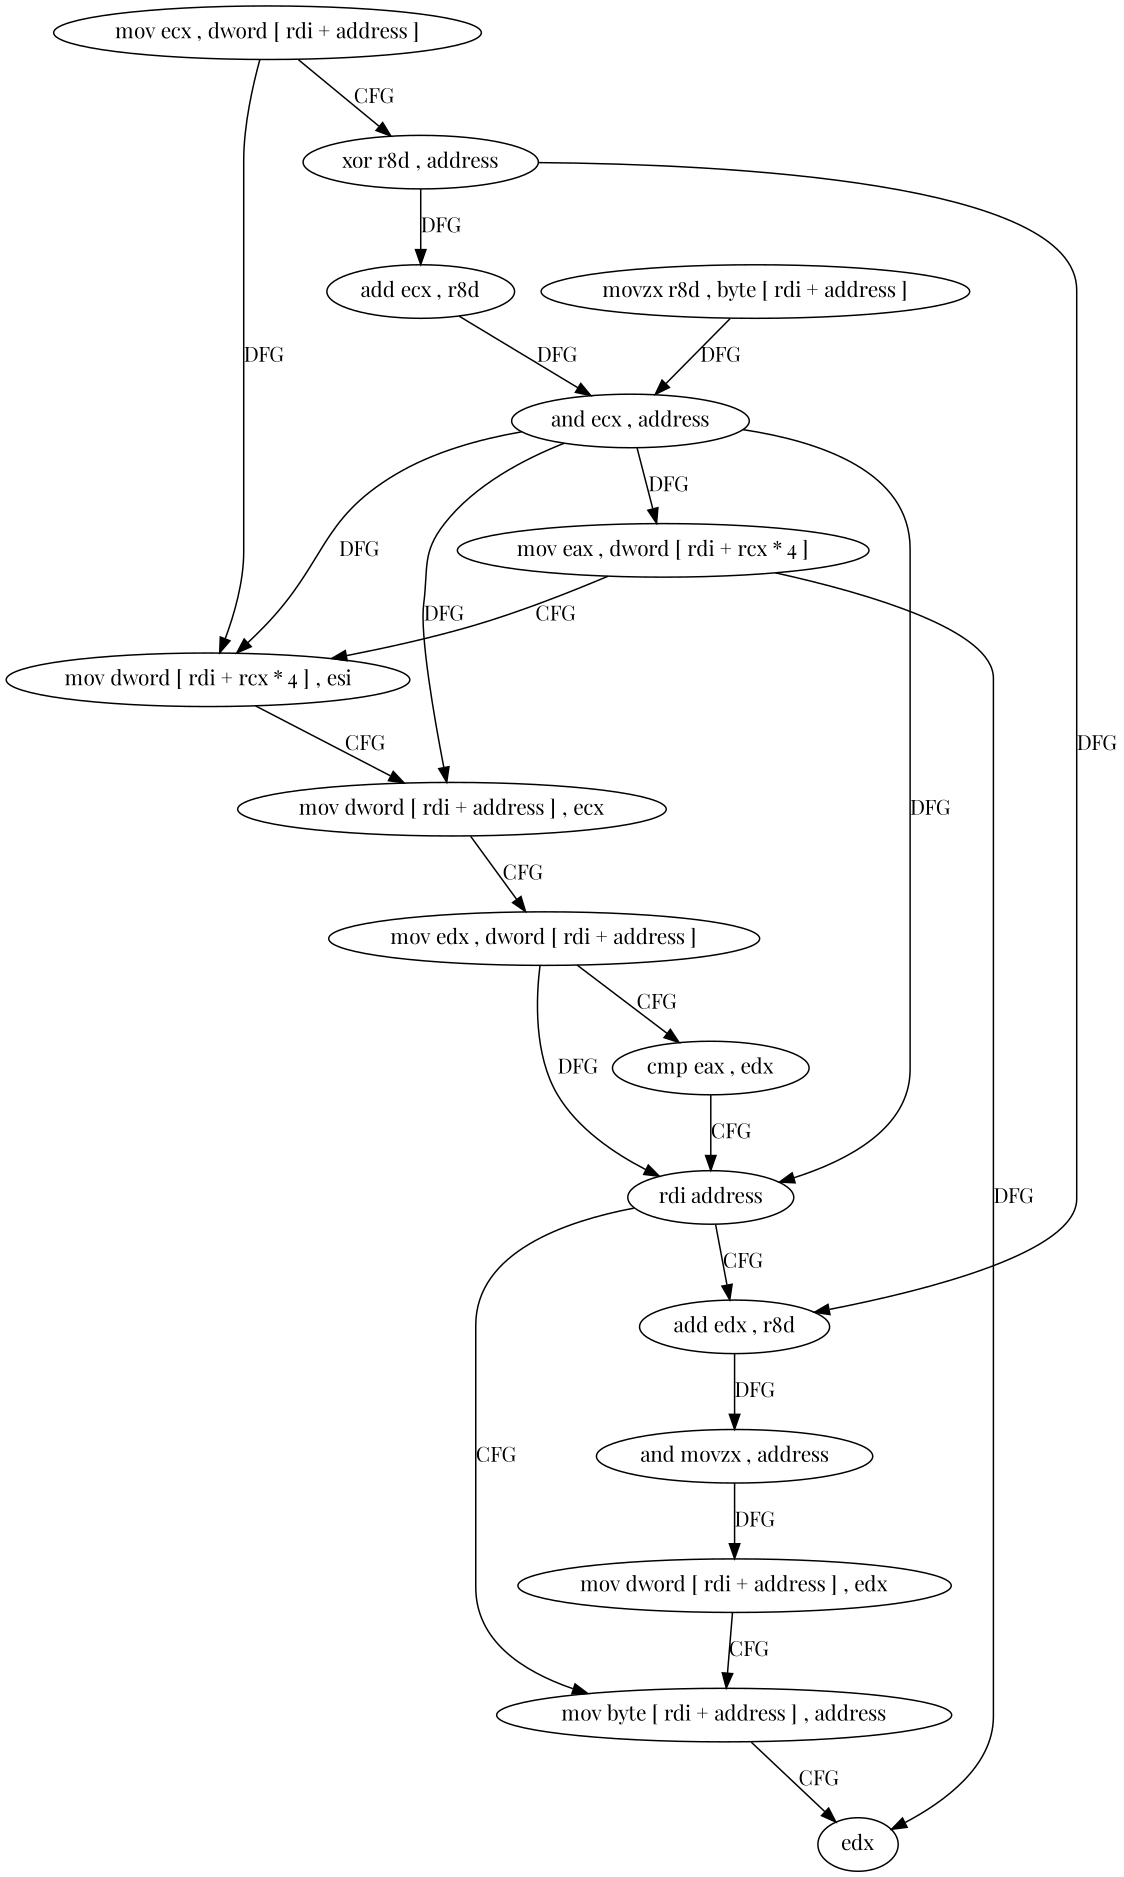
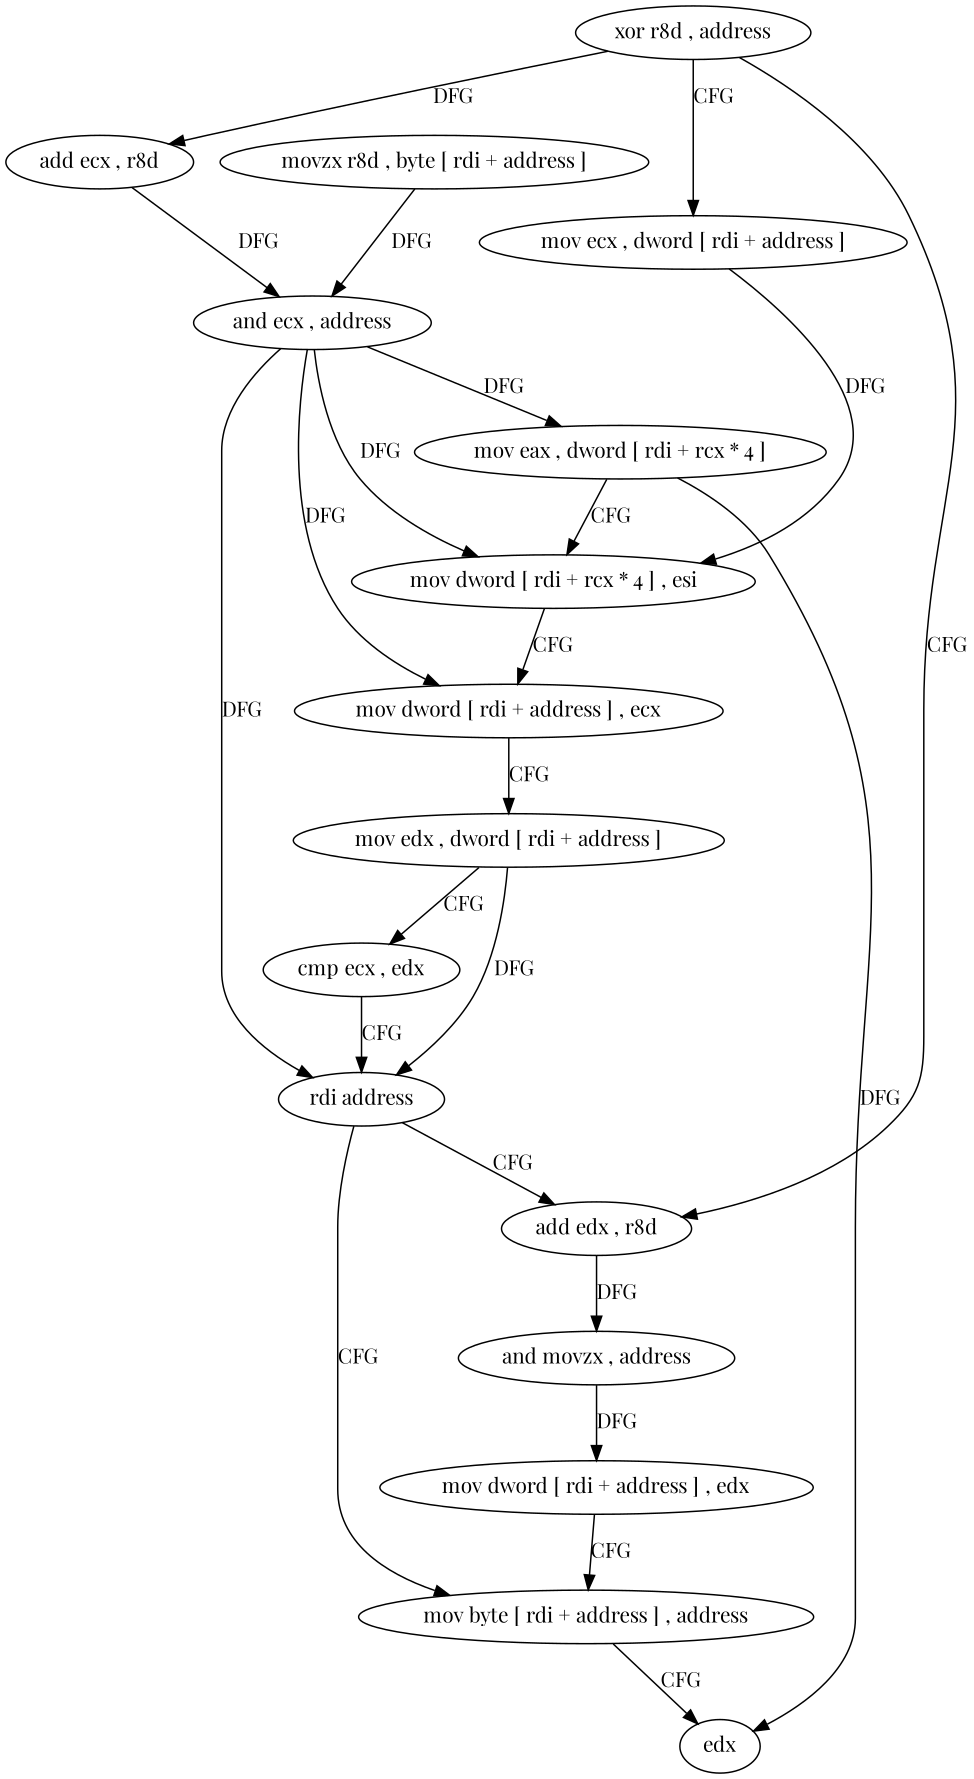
edge "mov ecx , dword [ rdi + address ]" -> "xor r8d , address": reversed
edge "xor r8d , address" -> "add edx , r8d": label "DFG" -> "CFG"
node "cmp eax , edx": label "cmp eax , edx" -> "cmp ecx , edx"
